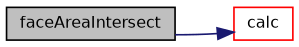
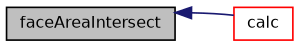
edge "faceAreaIntersect" -> "calc": reversed
